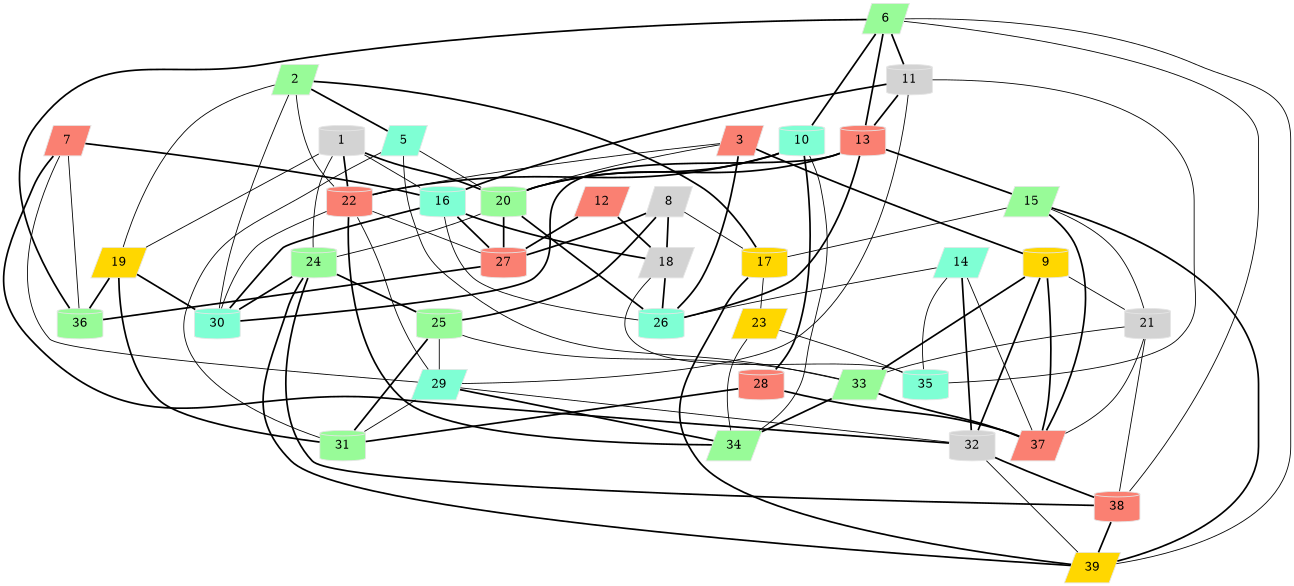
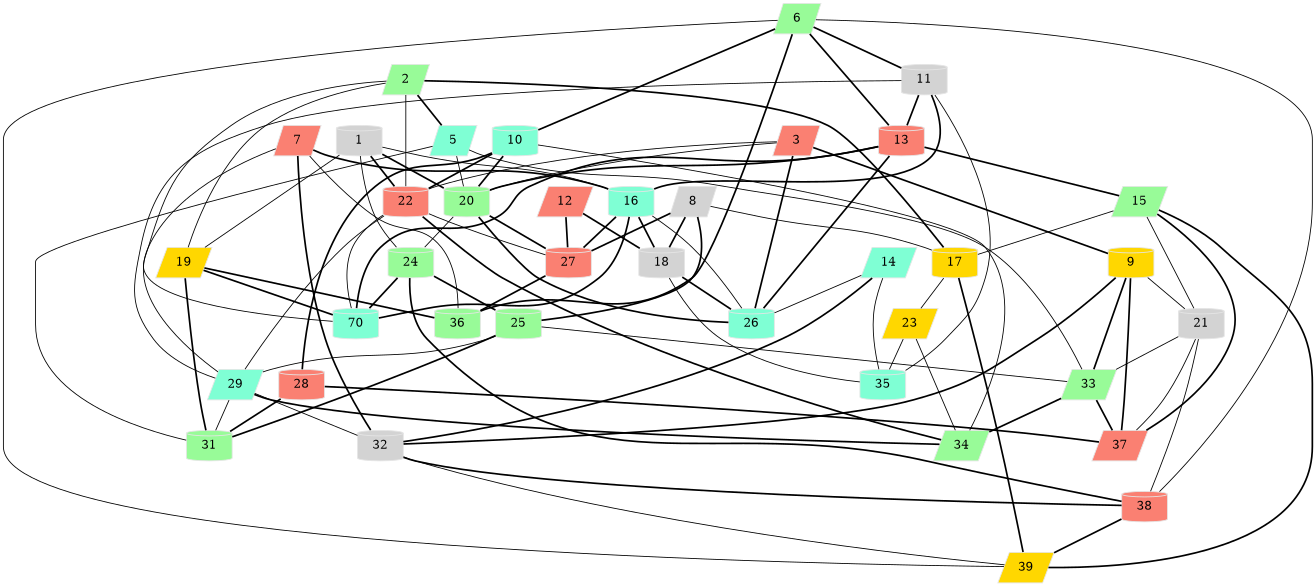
node "18": shape parallelogram -> cylinder
node "30": label "30" -> "70"
edge "14" -- "37": removed
edge "24" -- "39": removed
